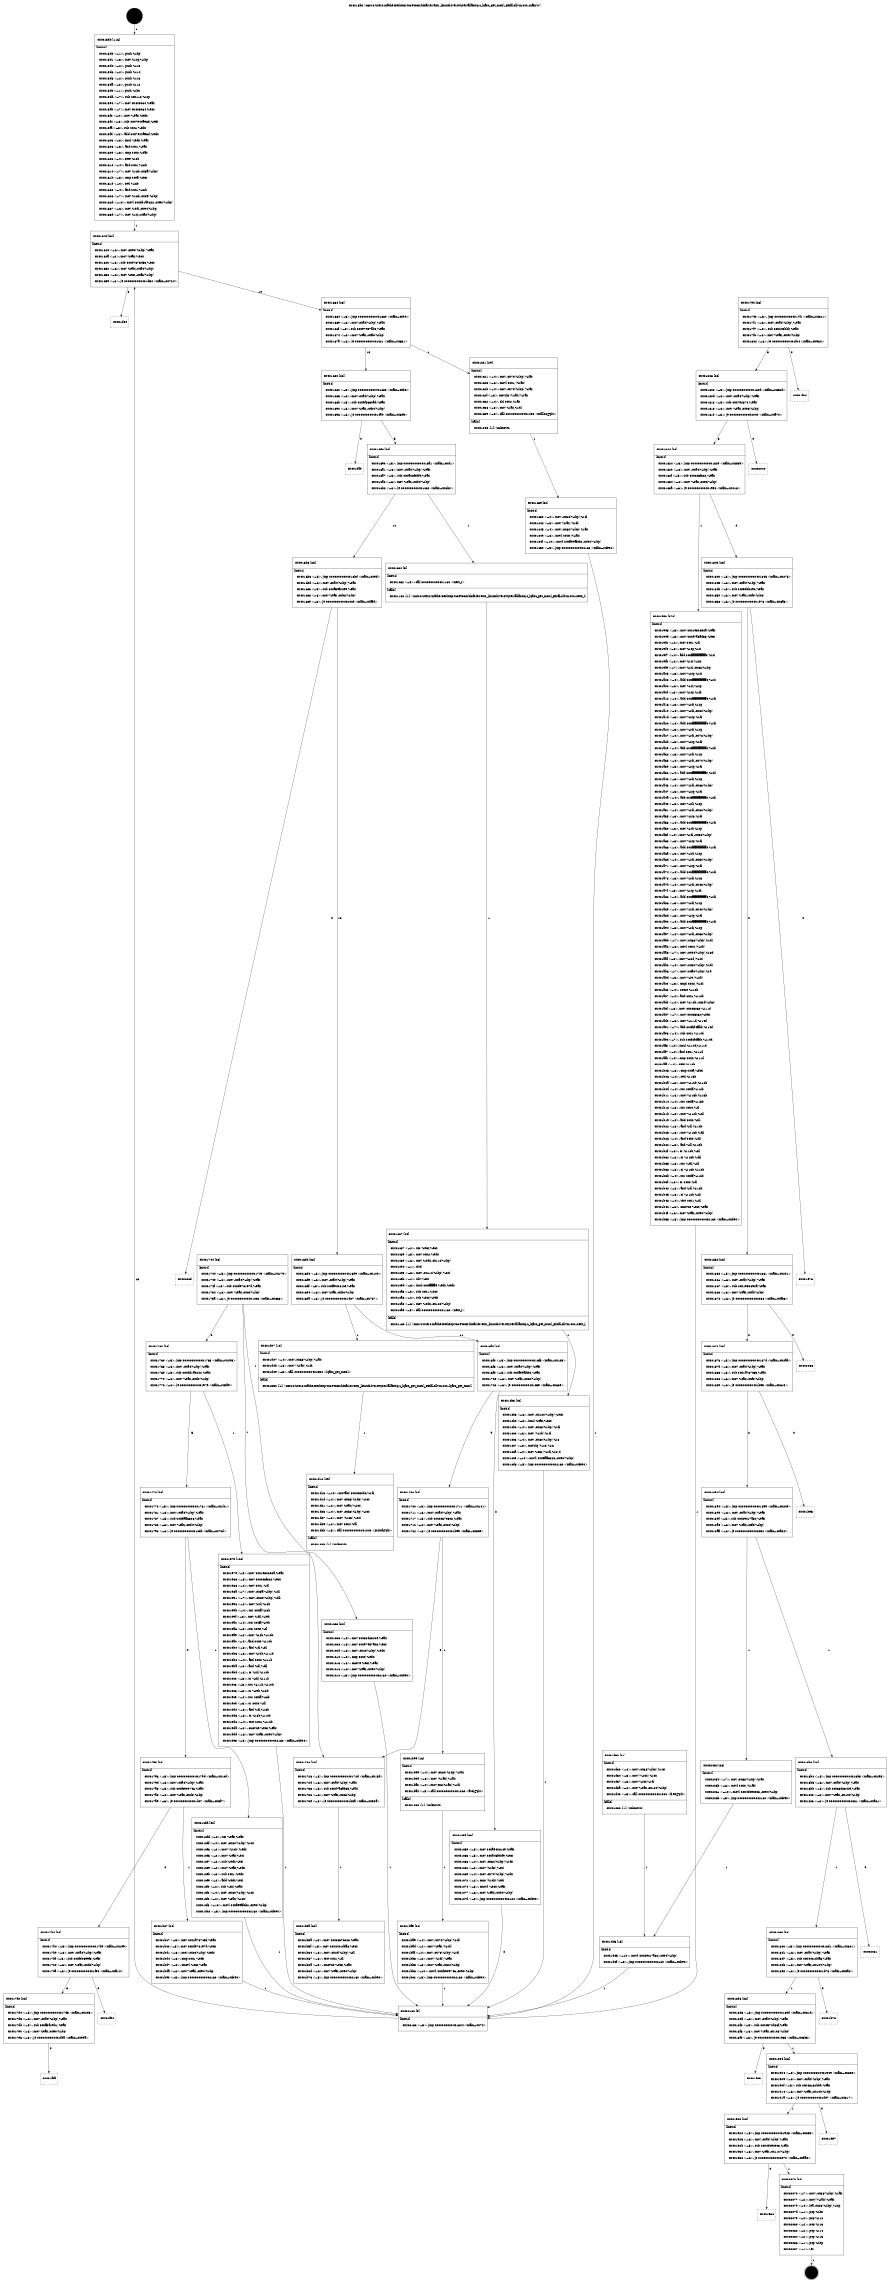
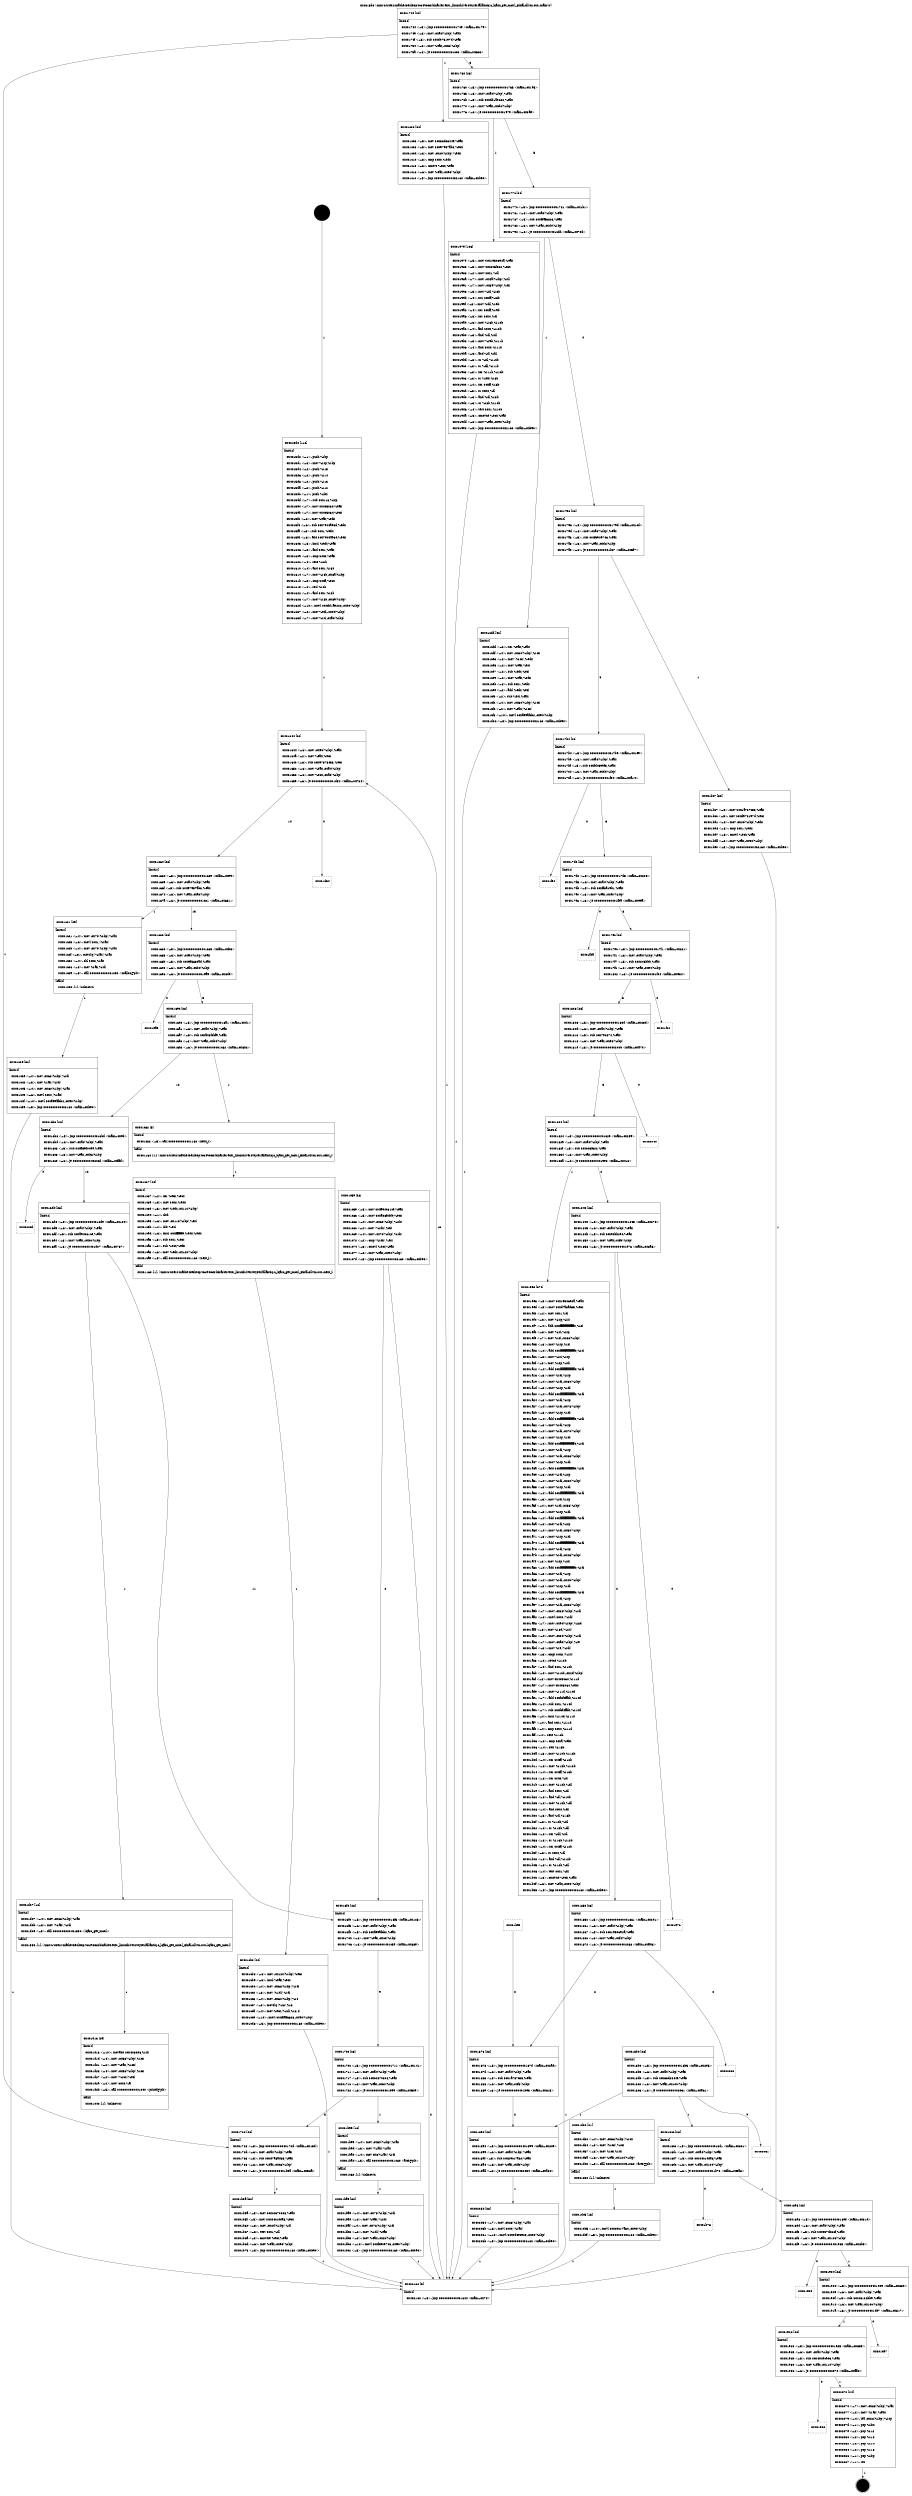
edge "0x4017d0 [28]" -> "0x4017ec [28]": added, label "3"
edge "0x401878 [28]" -> "0x401be5": reversed
edge "0x4016f0 [28]" -> "0x401c5e [36]": reversed
edge "0x401894 [28]" -> "0x4018b0 [28]": reversed
edge "0x402054 [28]" -> "0x401d45 [15]": now "0x402054 [28]" -> "0x402160 [5]"
edge "0x401b5a [30]" -> "0x402160 [5]": added, label "1"
